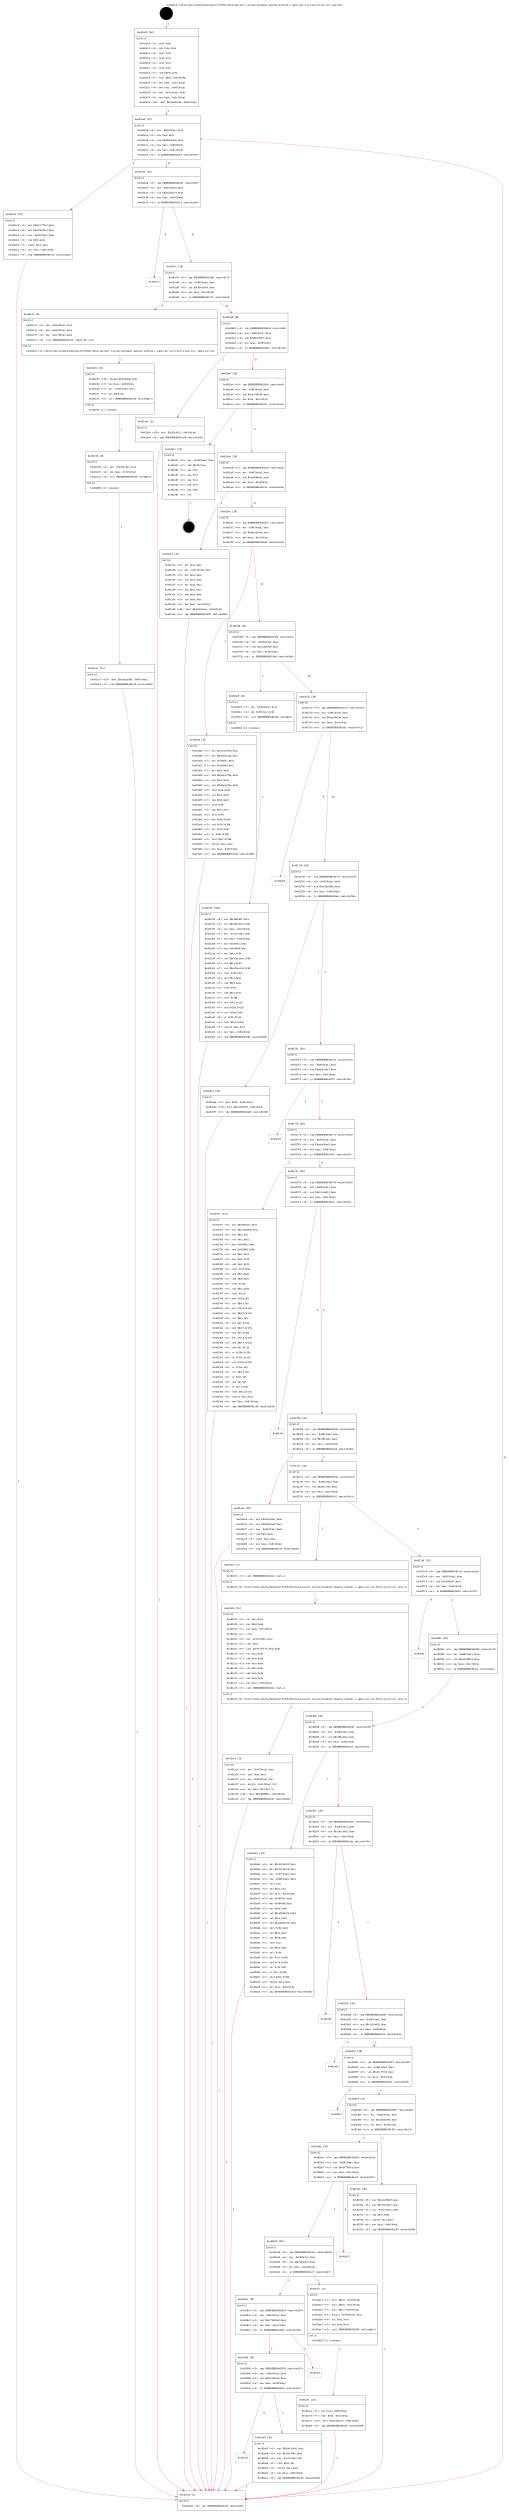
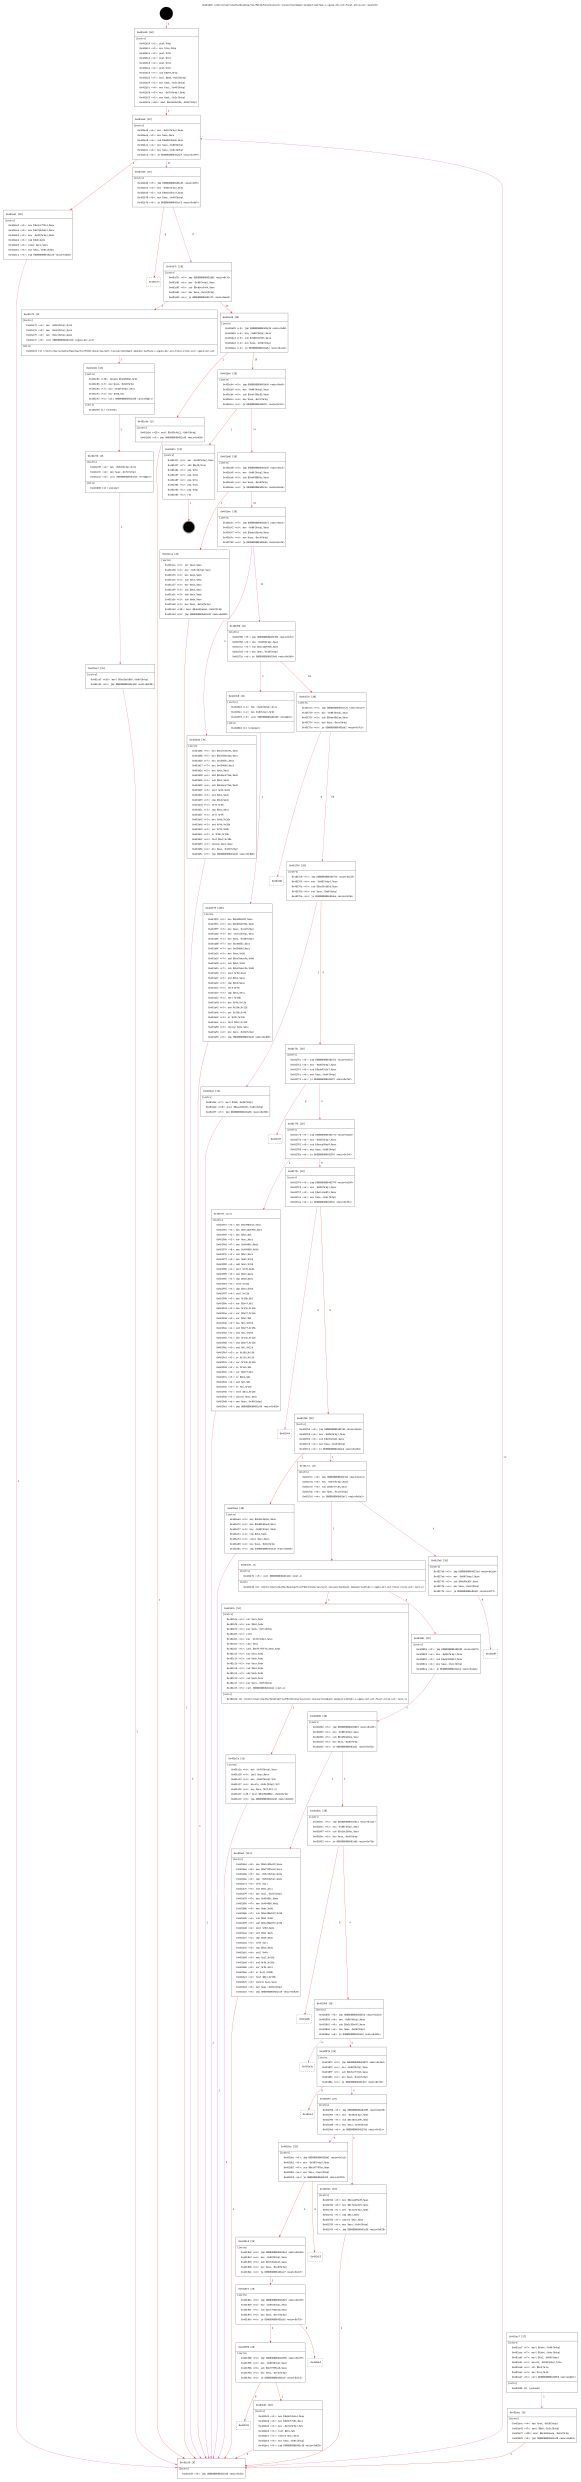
edge "0x4017e8 [28]" -> "0x401804 [28]": now "0x401bf1 [5]" -> "0x401804 [28]"
edge "0x4018c8 [28]" -> "0x401ac7 [37]": removed, label "1"
